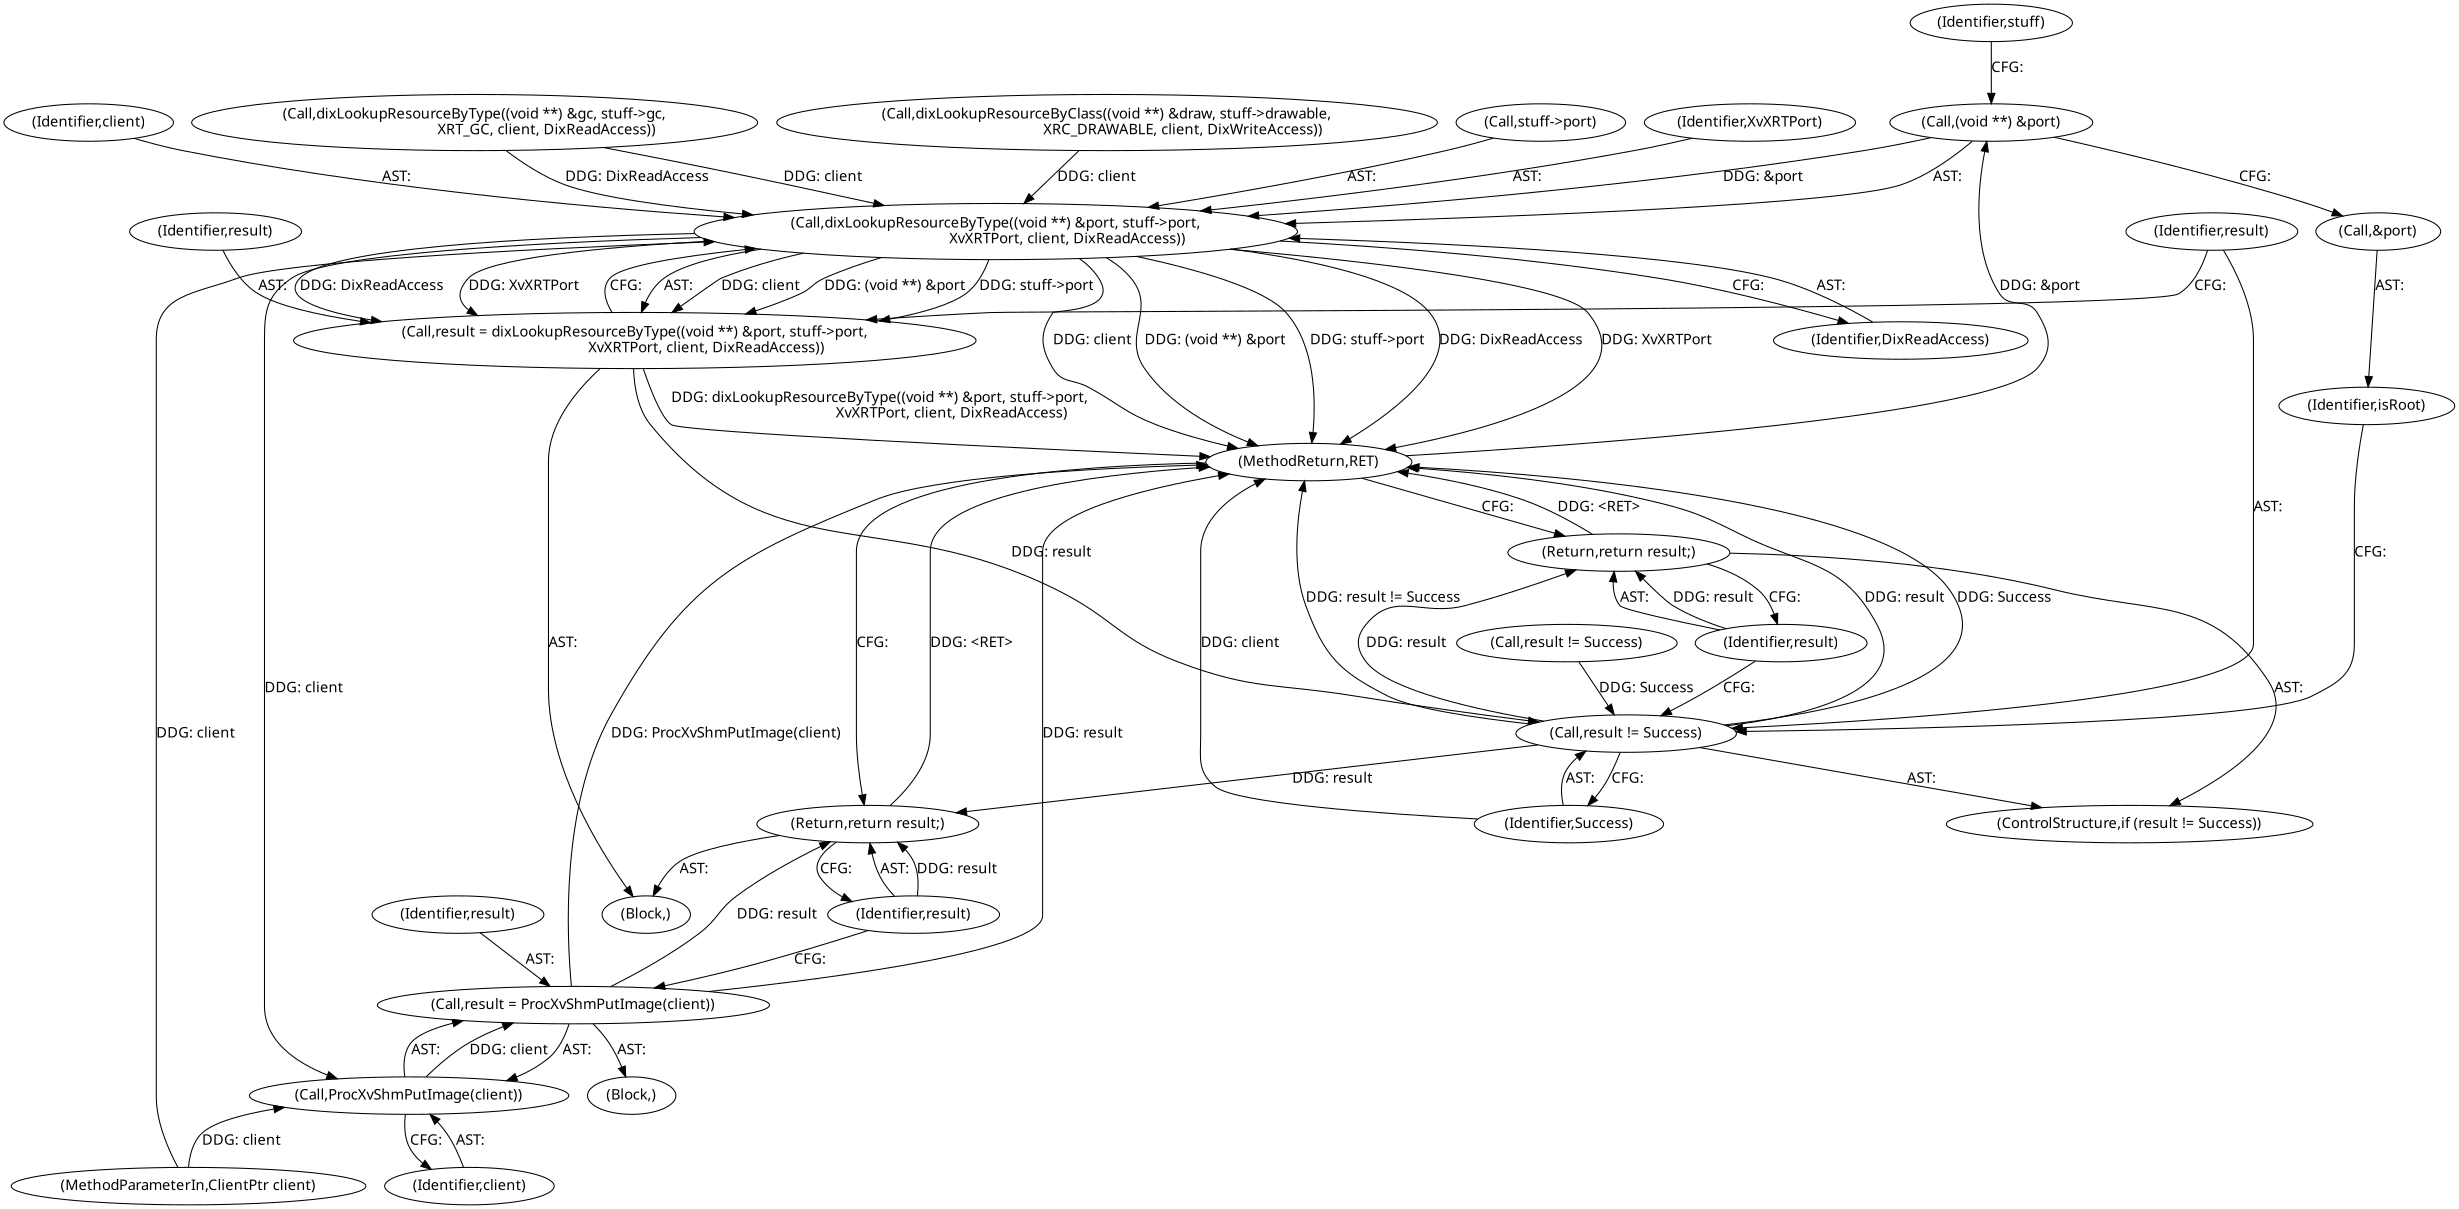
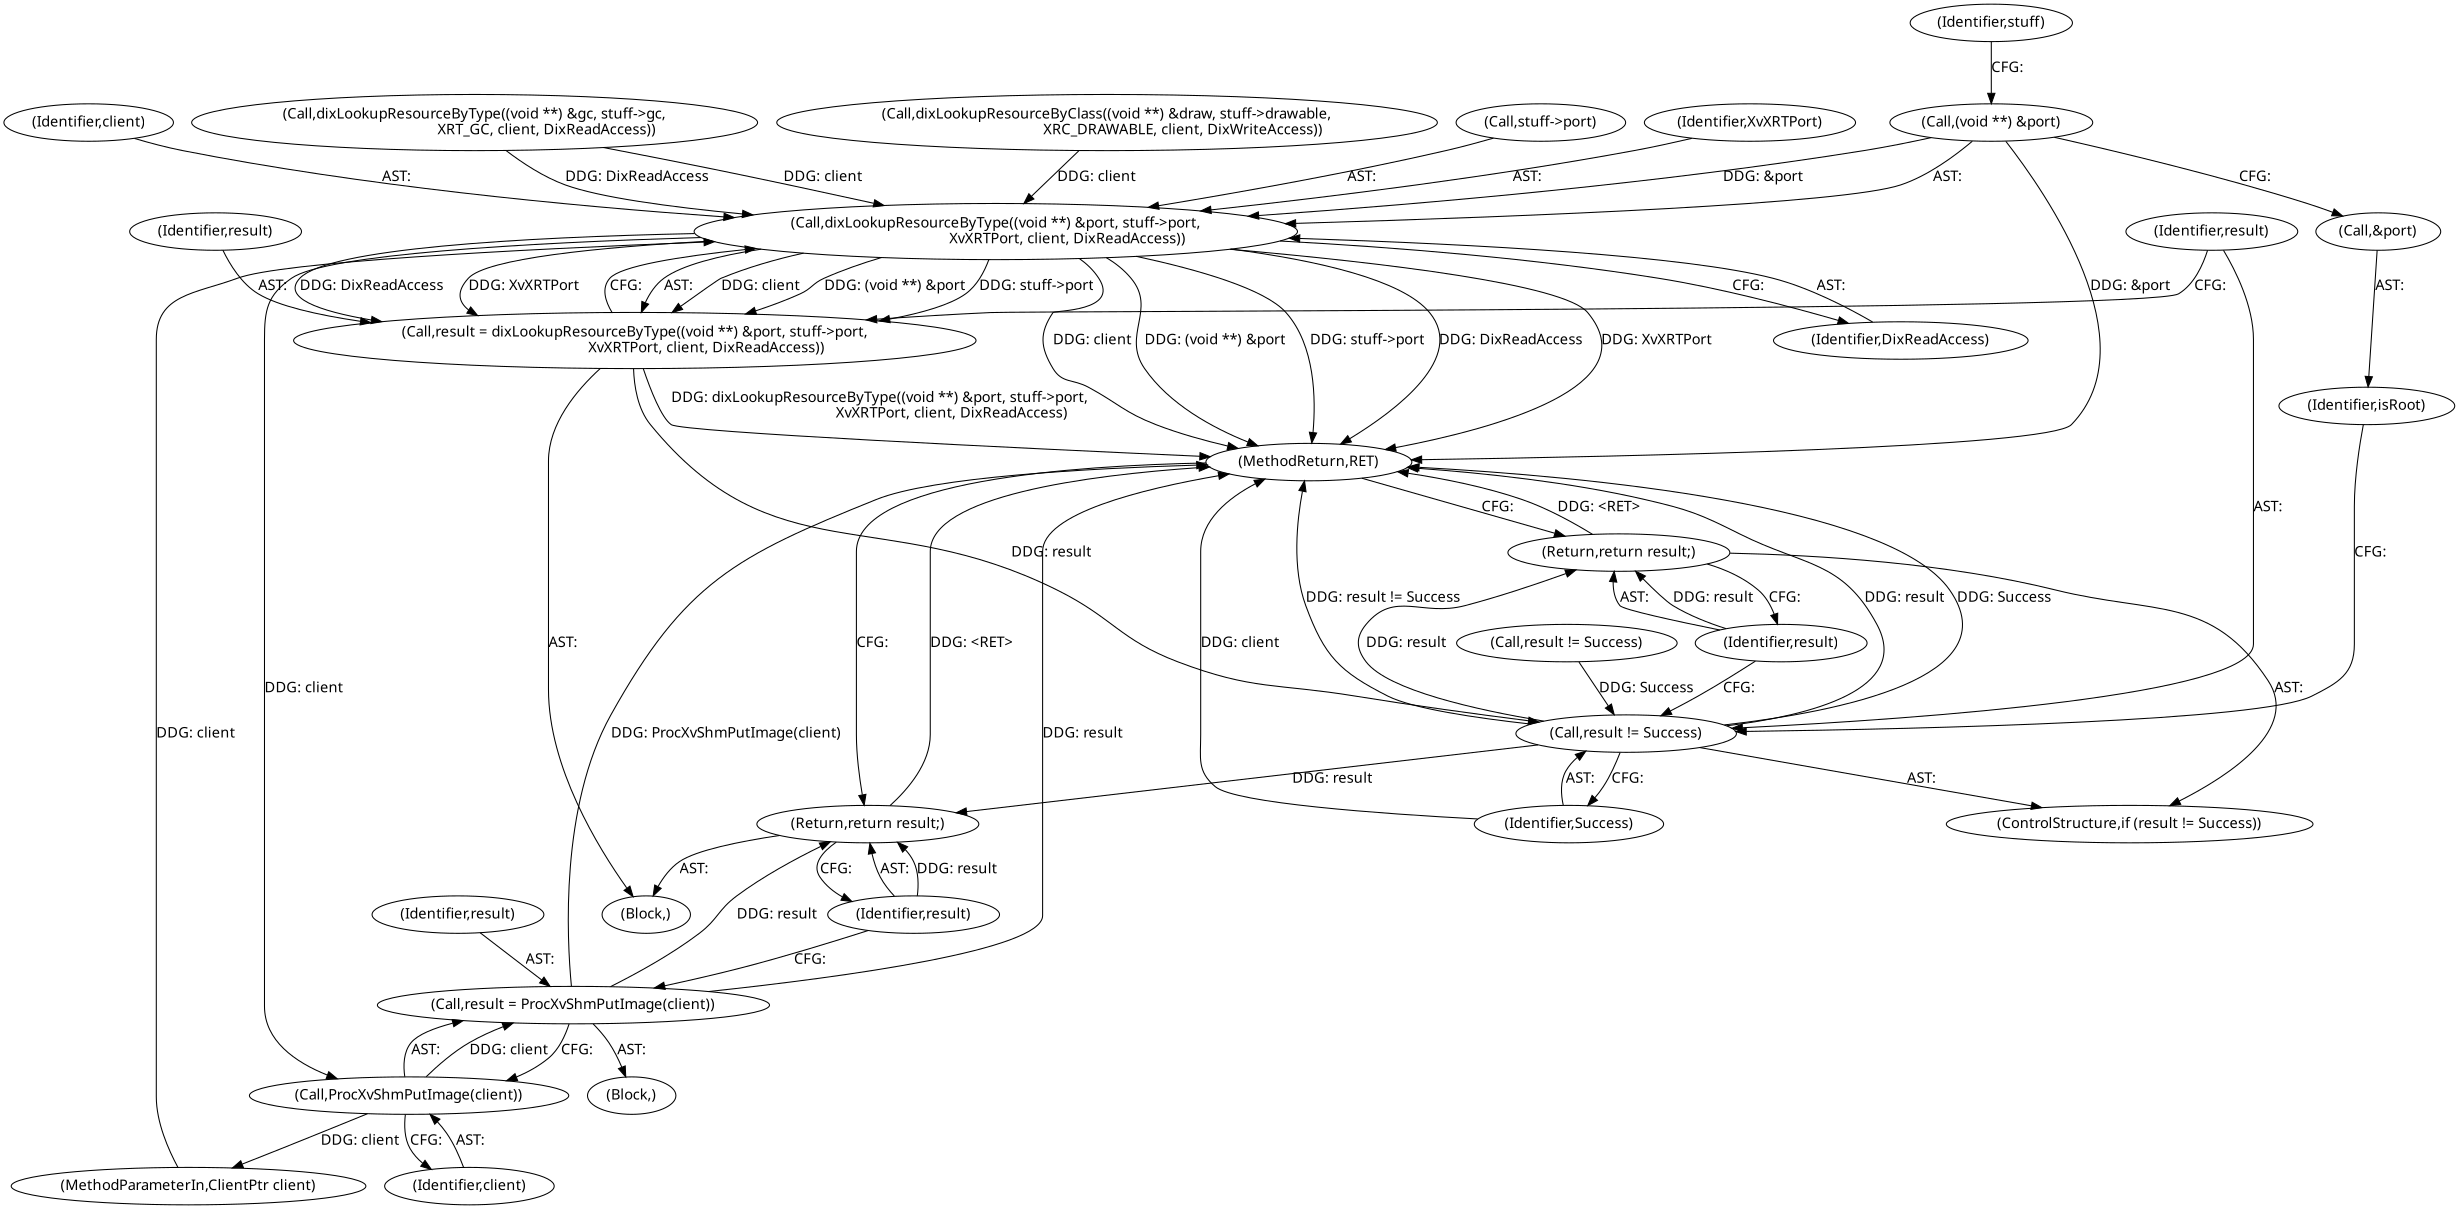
edge "(MethodReturn,RET)" -> "(Call,(void **) &port)": reversed
edge "(Call,result = ProcXvShmPutImage(client))" -> "(Call,ProcXvShmPutImage(client))": label "AST: " -> "CFG: "
edge "(MethodParameterIn,ClientPtr client)" -> "(Call,ProcXvShmPutImage(client))": reversed
